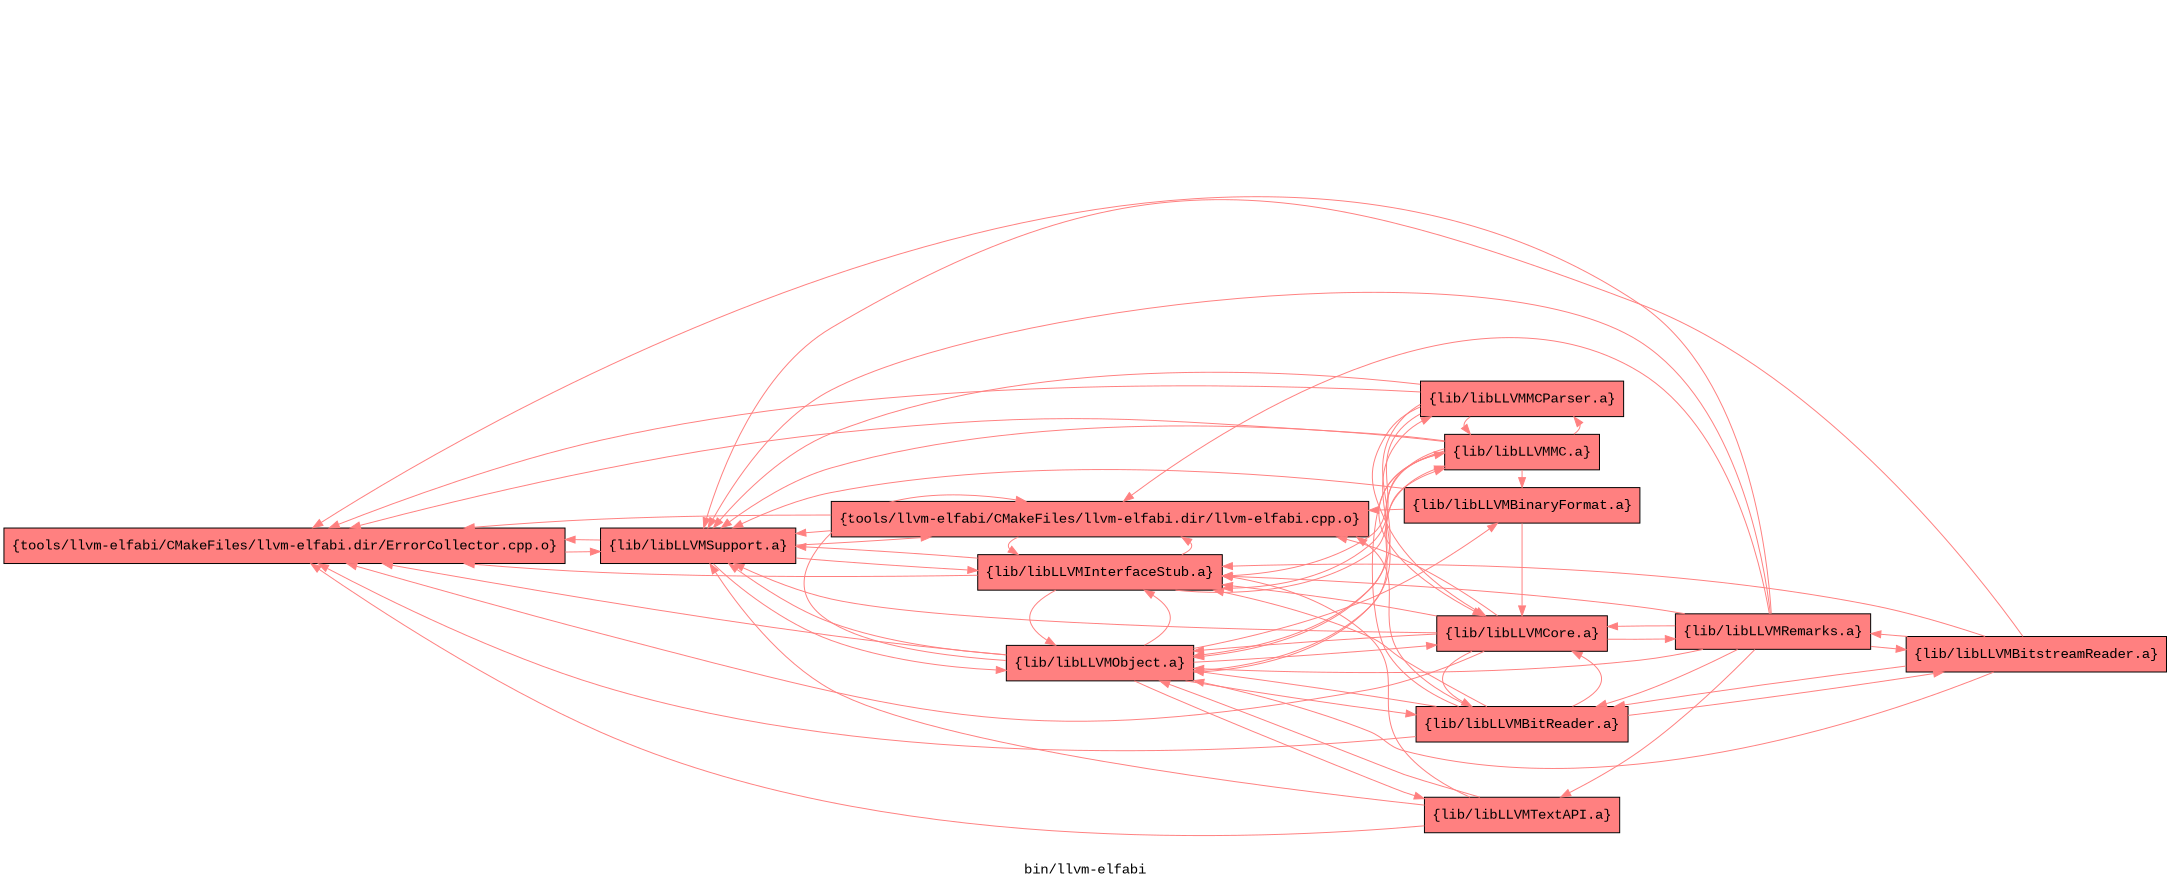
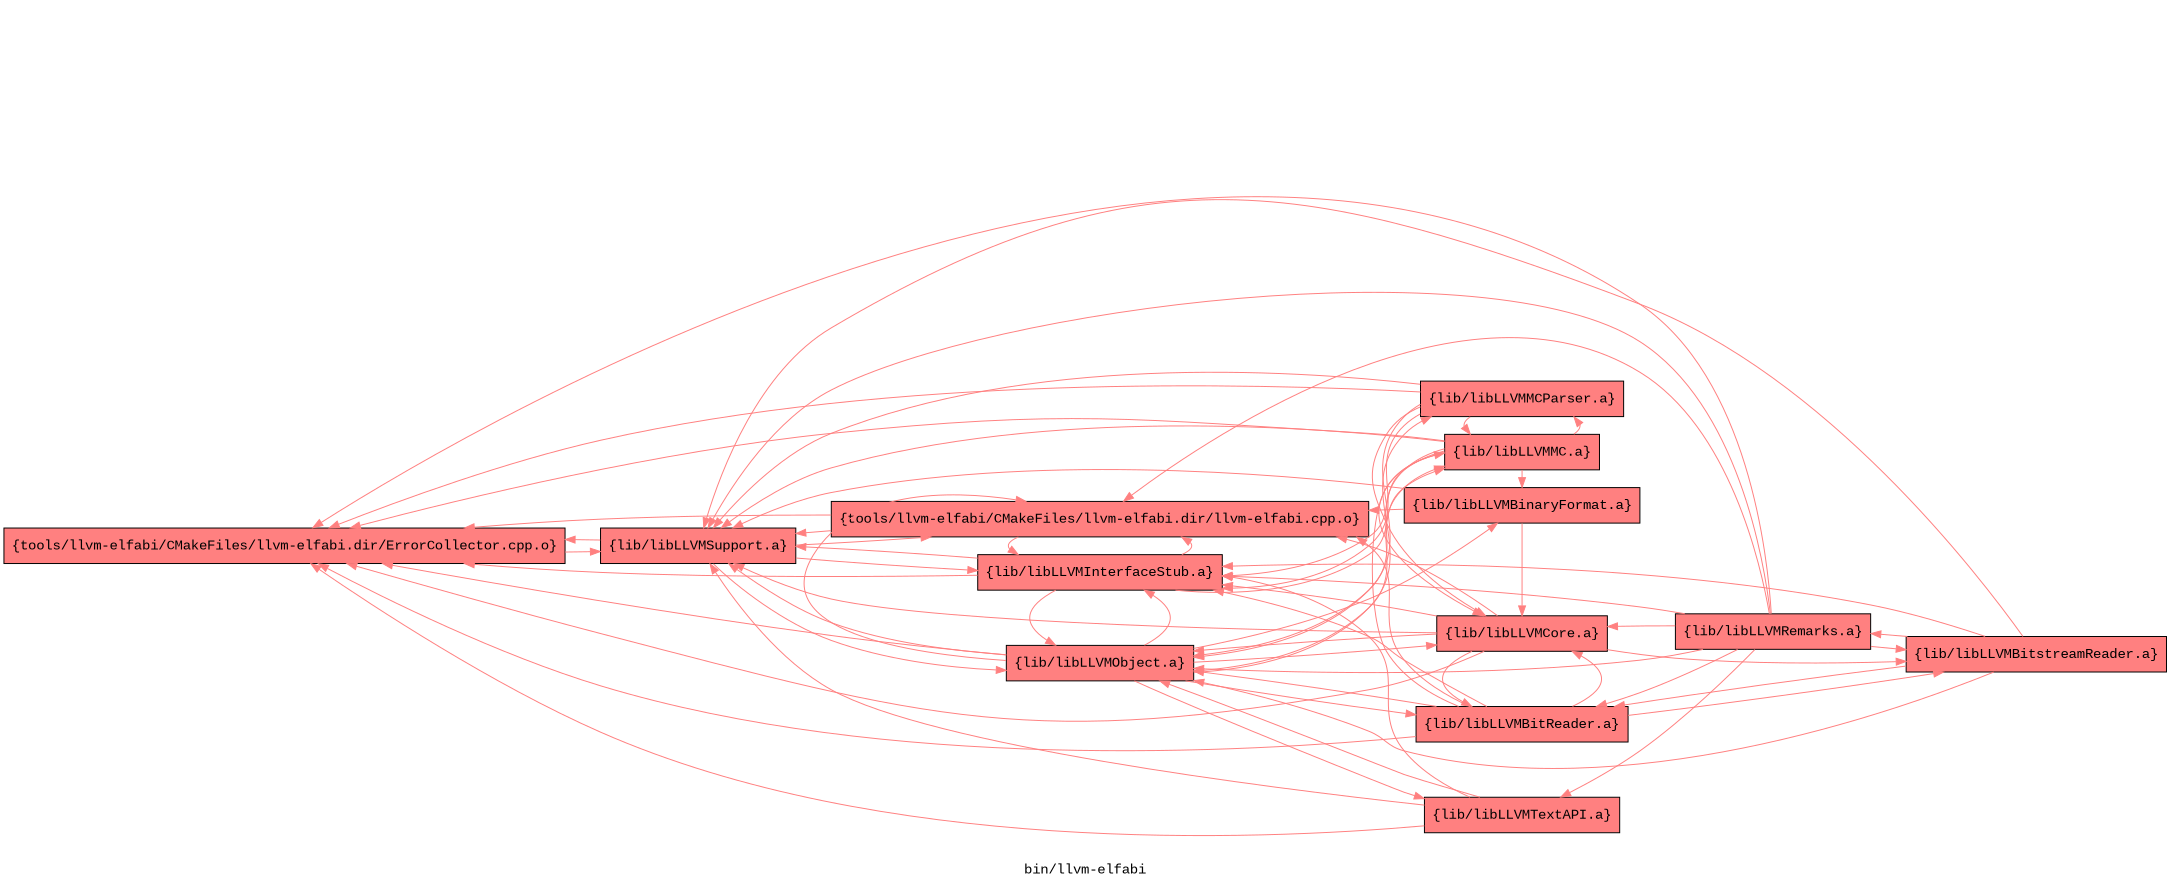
edge "{lib/libLLVMCore.a}" -> "{lib/libLLVMRemarks.a}": now "{lib/libLLVMCore.a}" -> "{lib/libLLVMBitstreamReader.a}"
